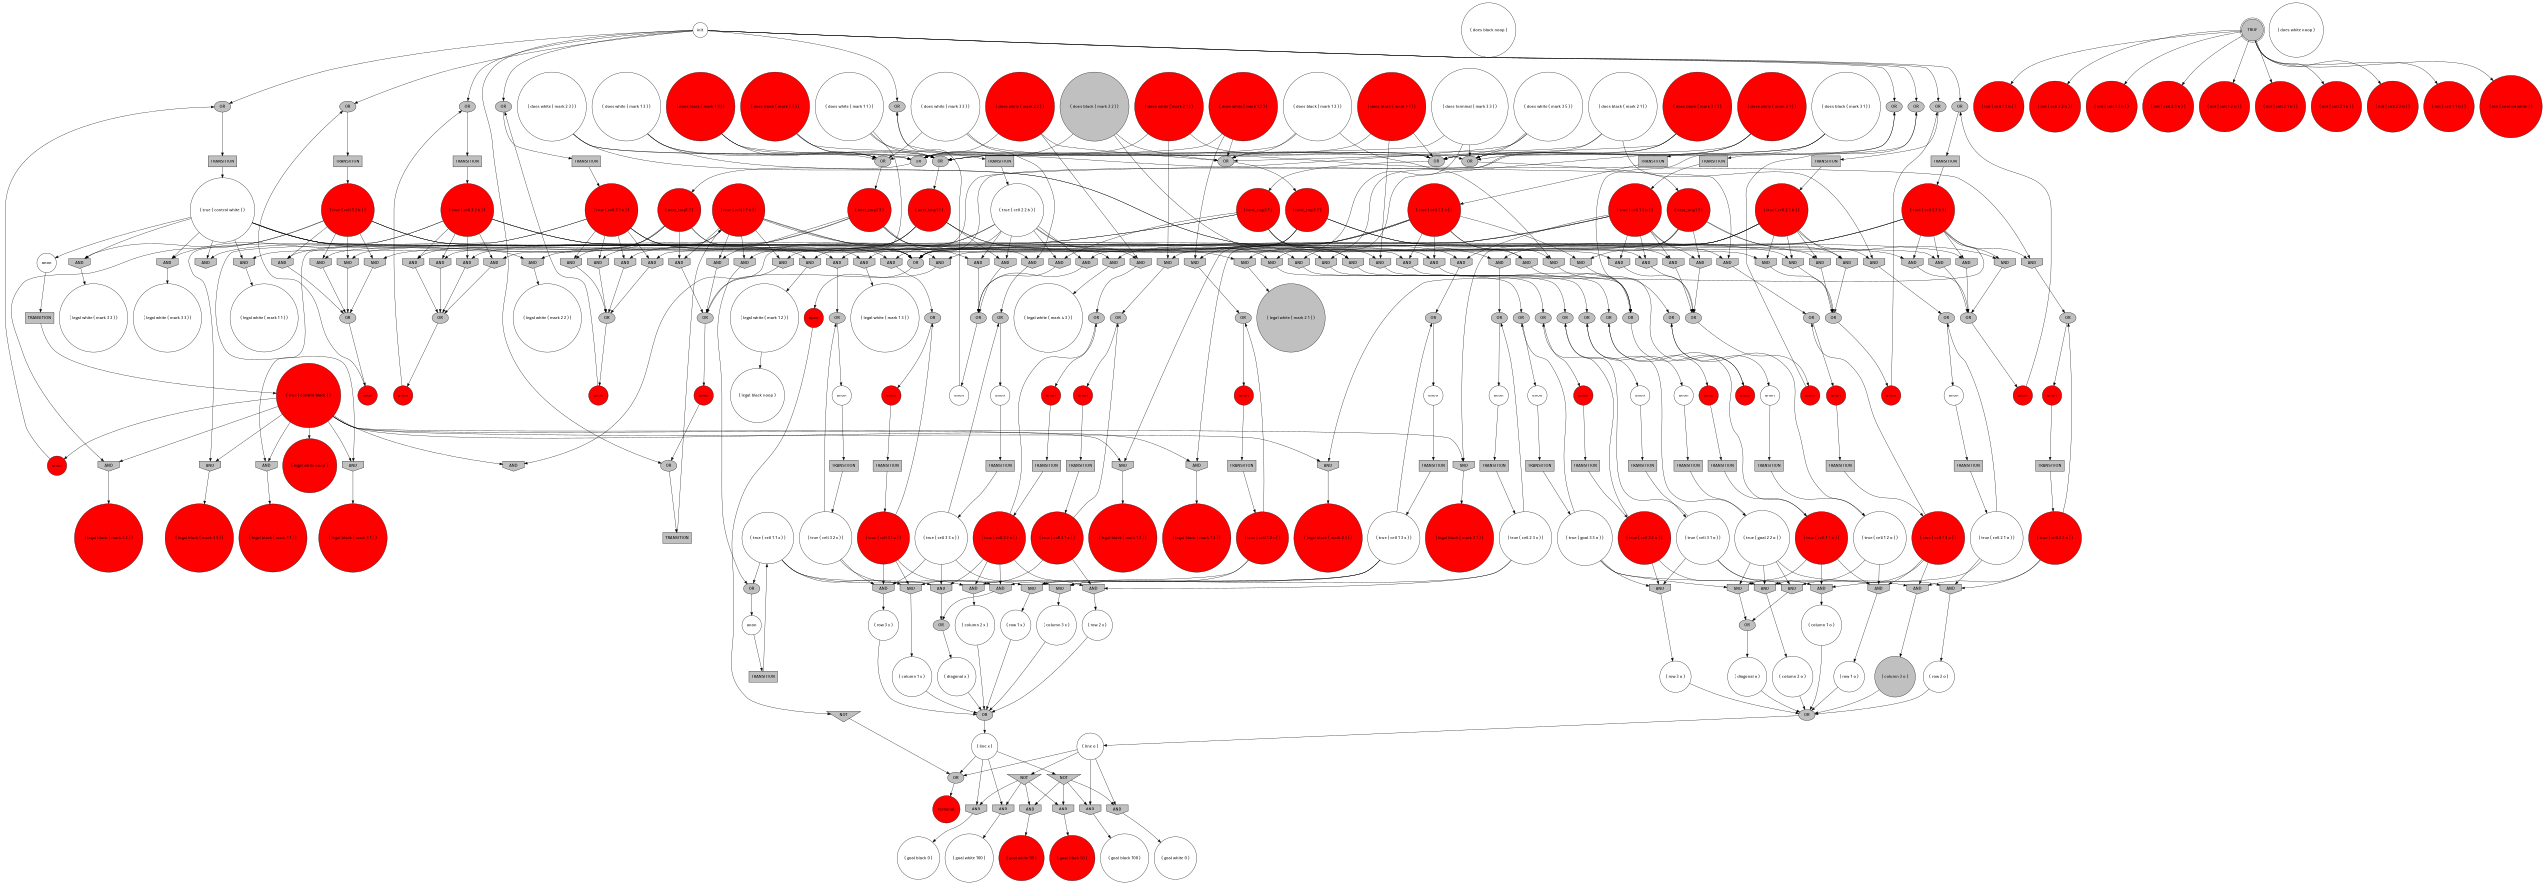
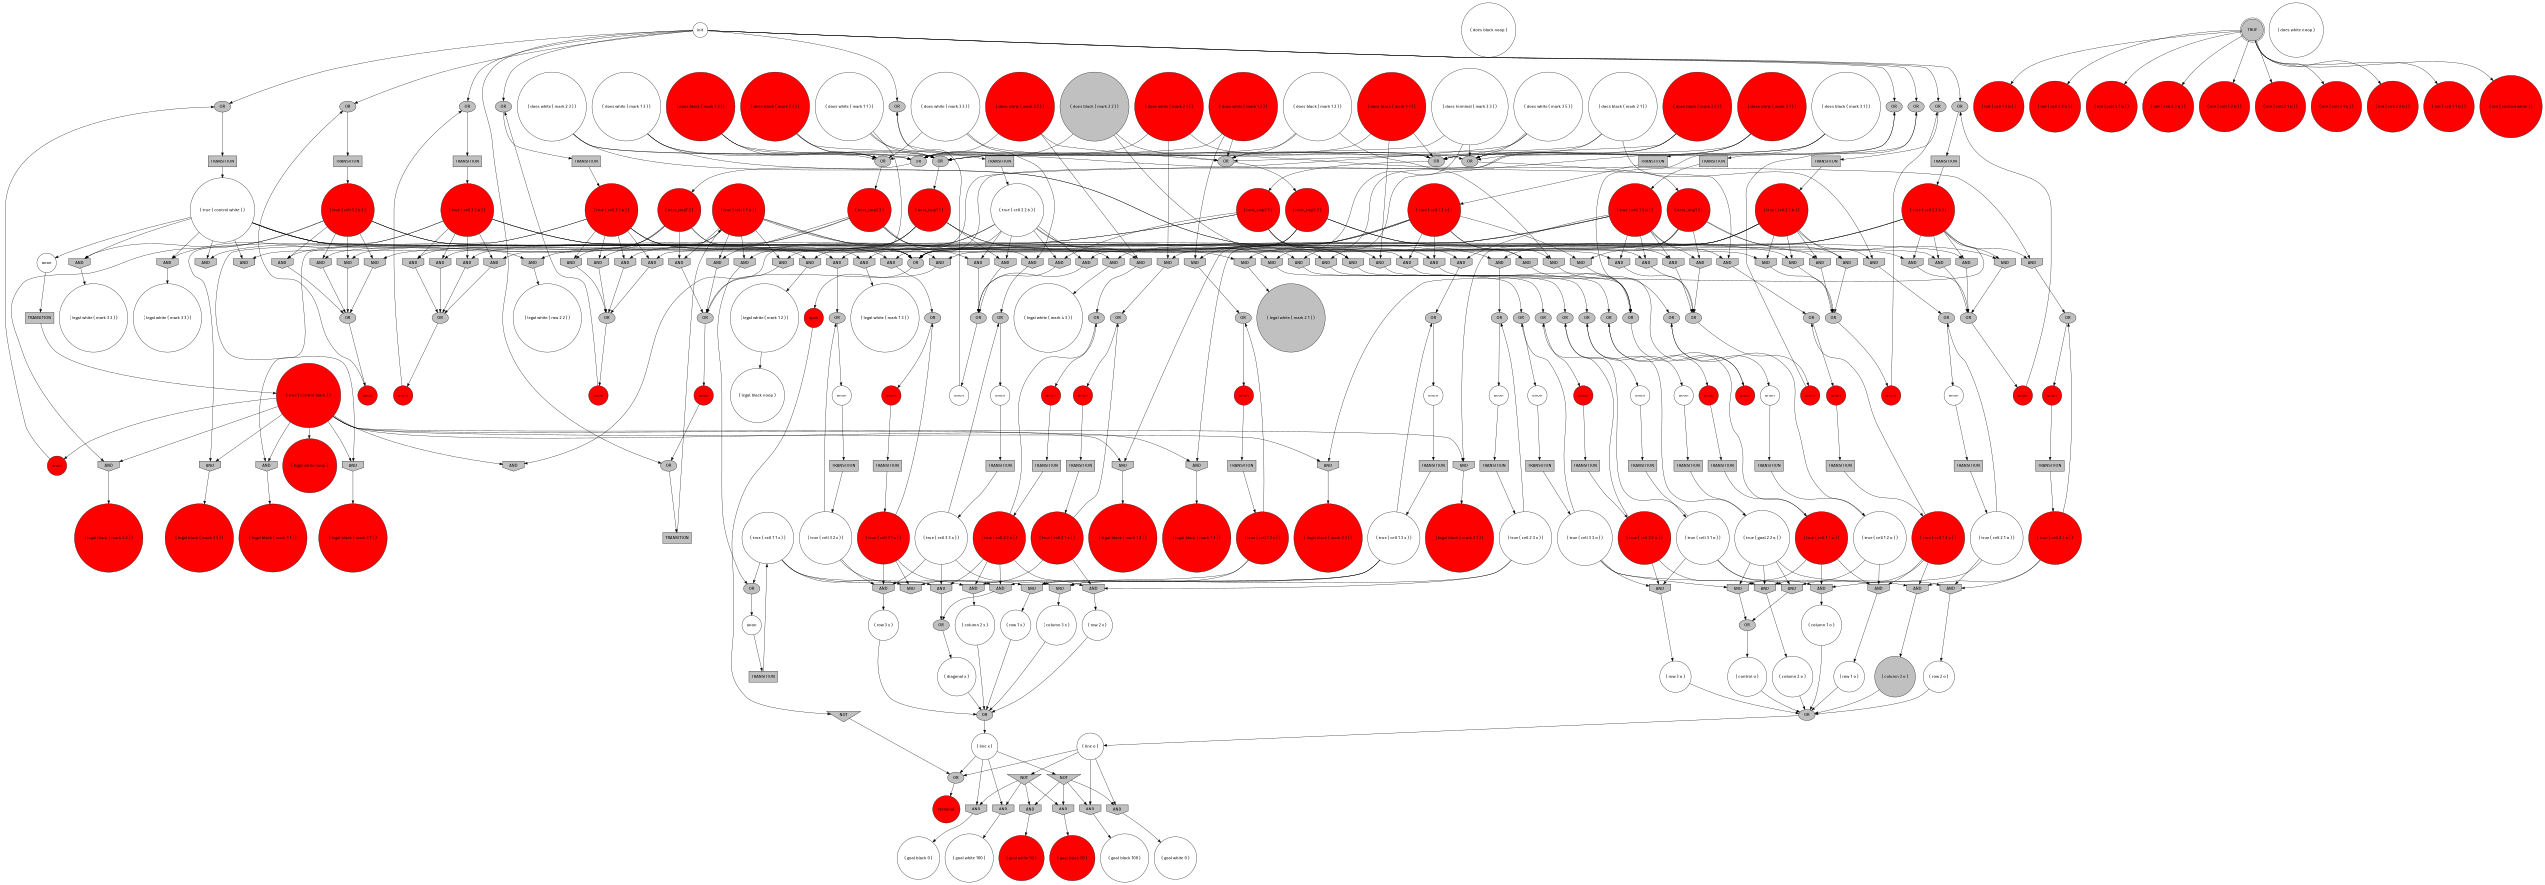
node "( legal white ( mark 1 1 ) )": removed
node "( legal white ( mark 2 2 ) )": label "( legal white ( mark 2 2 ) )" -> "( legal white ( row 2 2 ) )"
node "( true ( goal 3 3 o ) )": label "( true ( goal 3 3 o ) )" -> "( true ( cell 3 3 o ) )"
node "( column 1 x )": removed
node "( diagonal o )": label "( diagonal o )" -> "( control o )"
